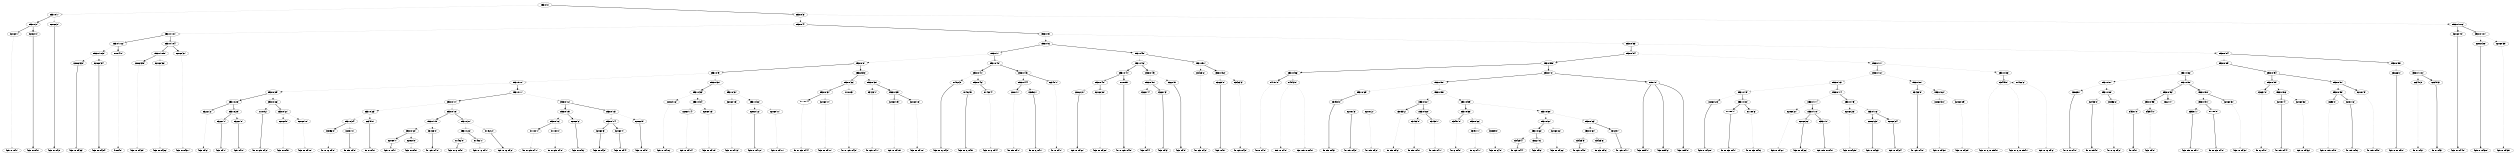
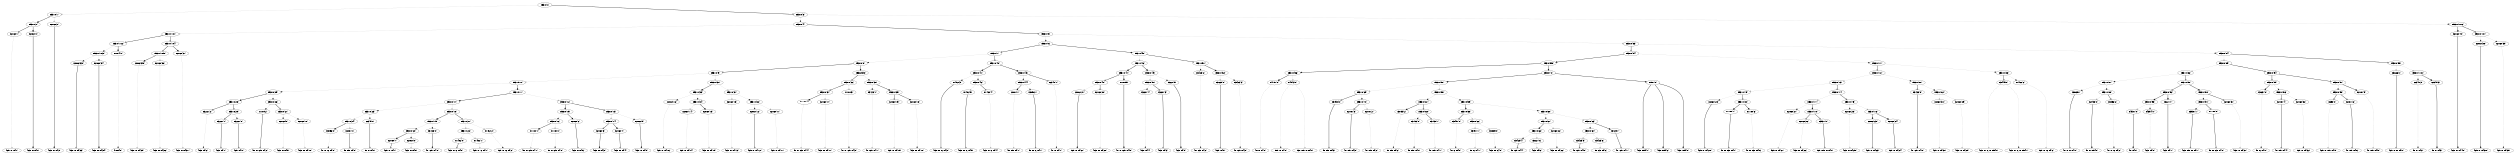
edge "L3445(0)" -> "L1482(6)": now "L5310(83)" -> "L1482(6)"
node "L5310(70)": added
edge "L5310(34)" -> "L2060(15)": style dotted -> bold
edge "L5310(62)" -> "L3221(6)": style bold -> dotted
edge "L2060(26)" -> "[Cis  E  A](26)": style bold -> dotted
edge "L5310(22)" -> "L1482(1)": style bold -> dotted
edge "L1482(2)" -> "[Cis  E  G  A](2)": style bold -> dotted
node "[Cis  A](7)": added
